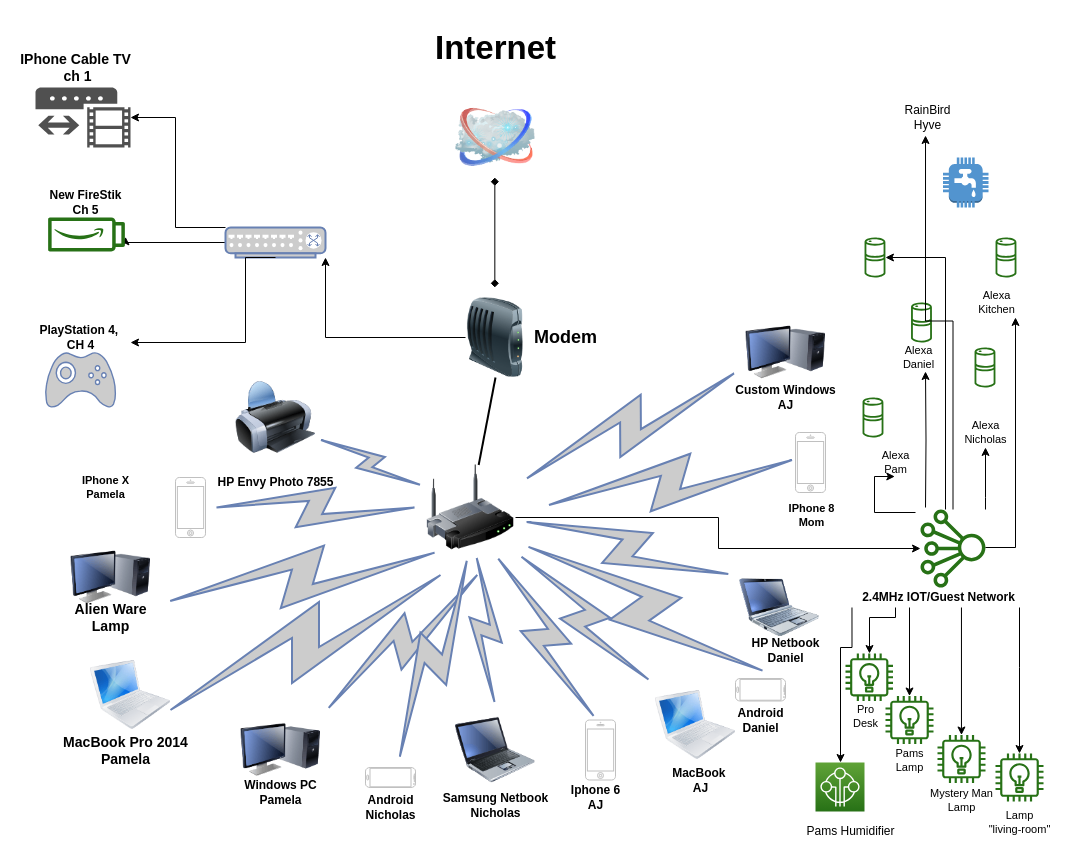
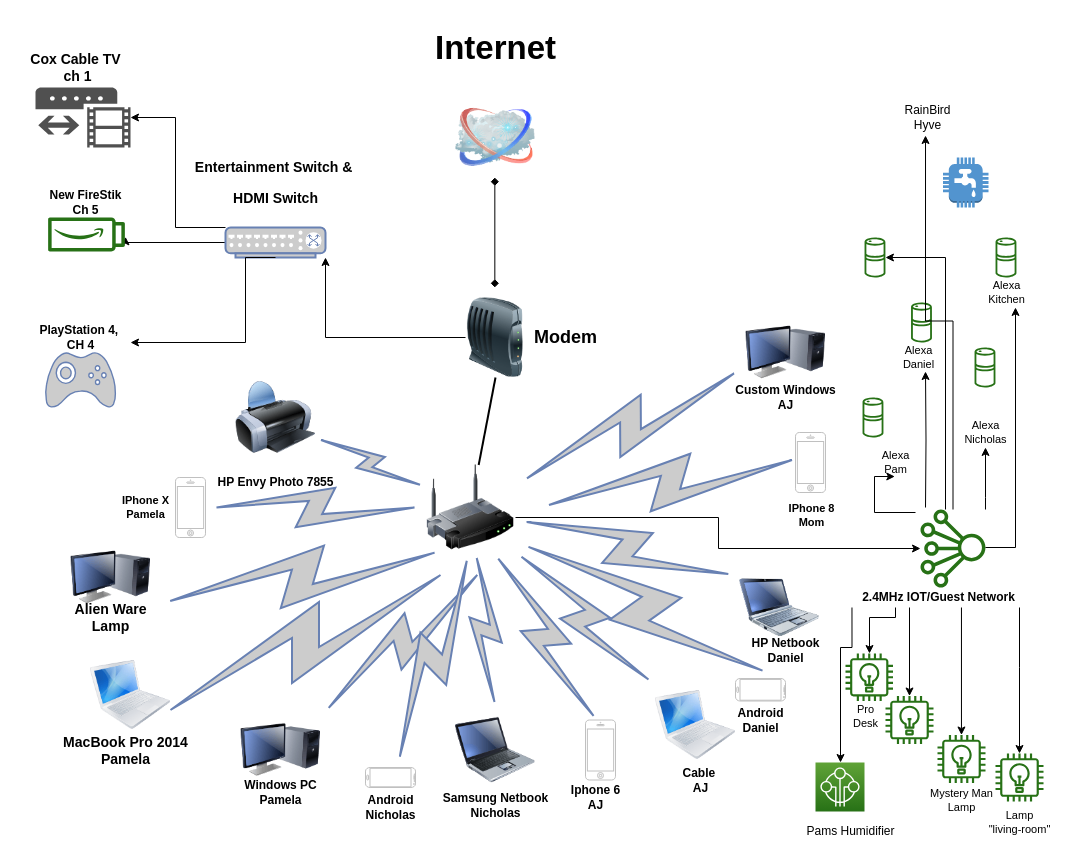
node "IPhone Cable TV ch 1": label "IPhone Cable TV ch 1" -> "Cox Cable TV ch 1"
node "Entertainment Switch & HDMI Switch": added
node "Alexa Kitchen": moved (996, 302) -> (1006, 292)
node "IPhone X Pamela": moved (106, 488) -> (146, 508)
node "PamsLamp": removed
node "MacBook AJ": label "MacBook AJ" -> "Cable AJ"
